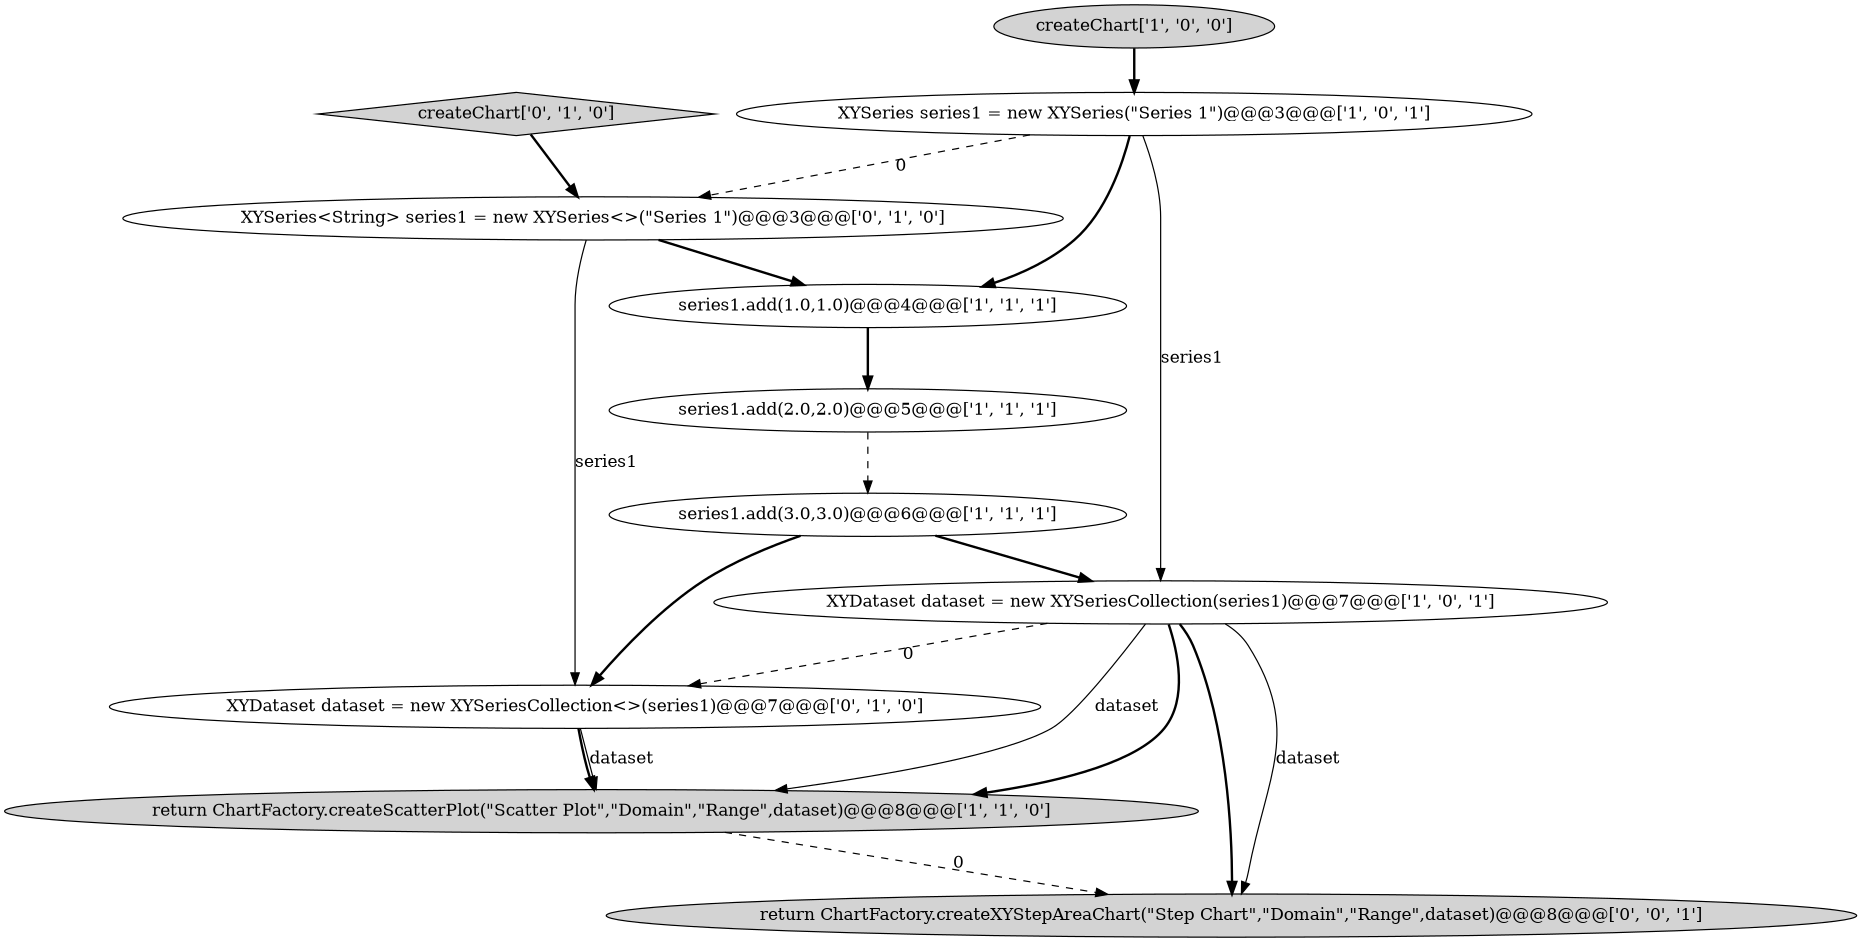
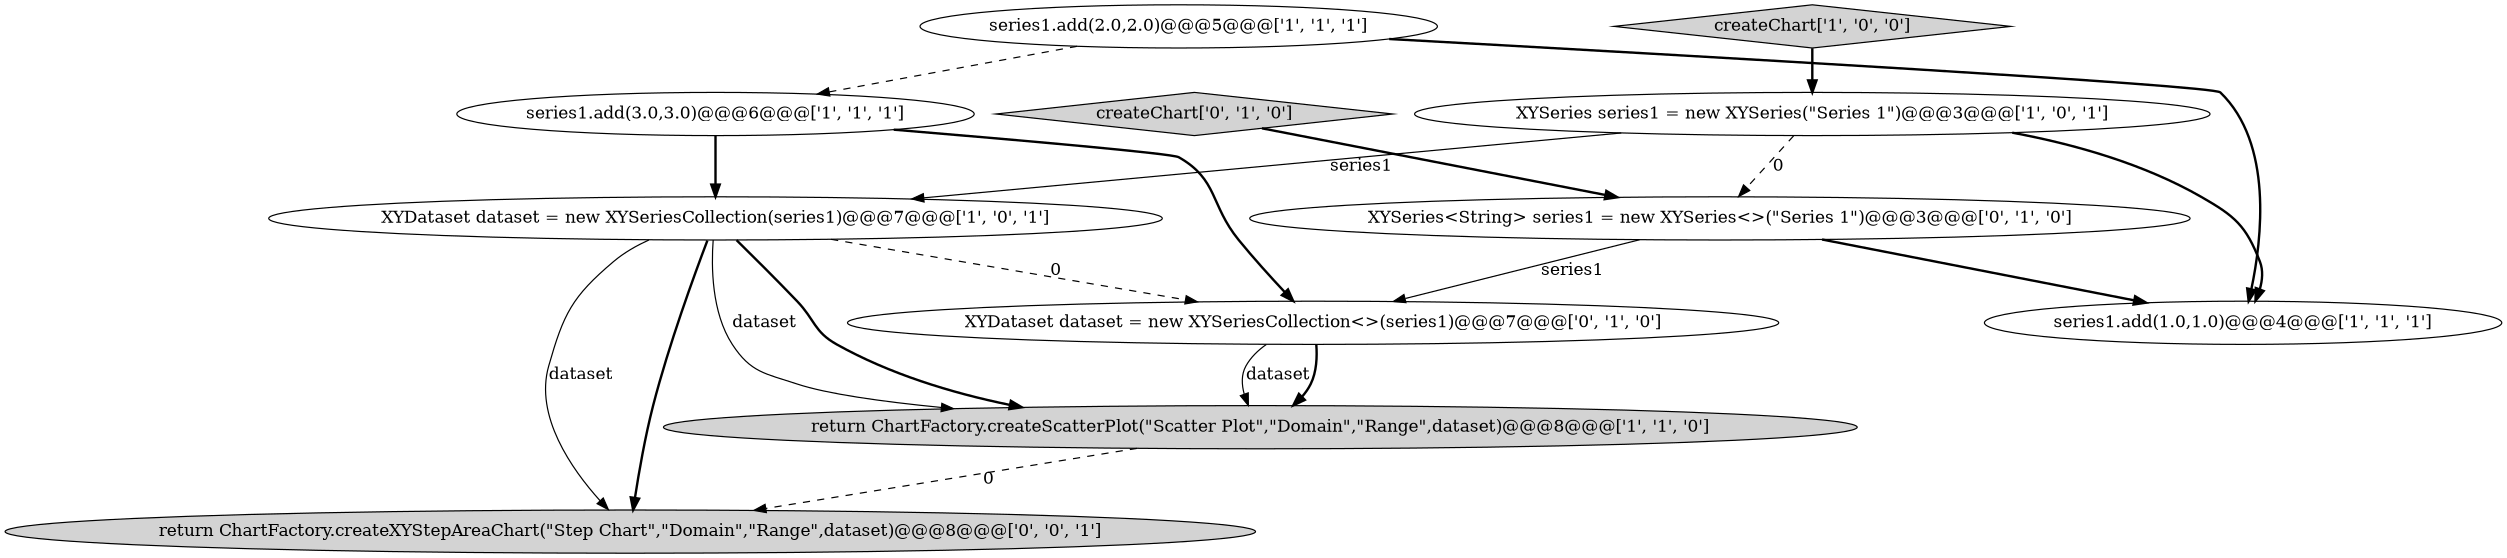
node "createChart['1', '0', '0']": shape ellipse -> diamond
edge "series1.add(1.0,1.0)@@@4@@@['1', '1', '1']" -> "series1.add(2.0,2.0)@@@5@@@['1', '1', '1']": reversed
